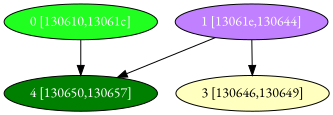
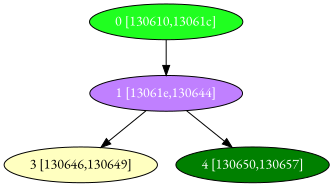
edge "0 [130610,13061c]" -> "4 [130650,130657]": now "0 [130610,13061c]" -> "1 [13061e,130644]"
